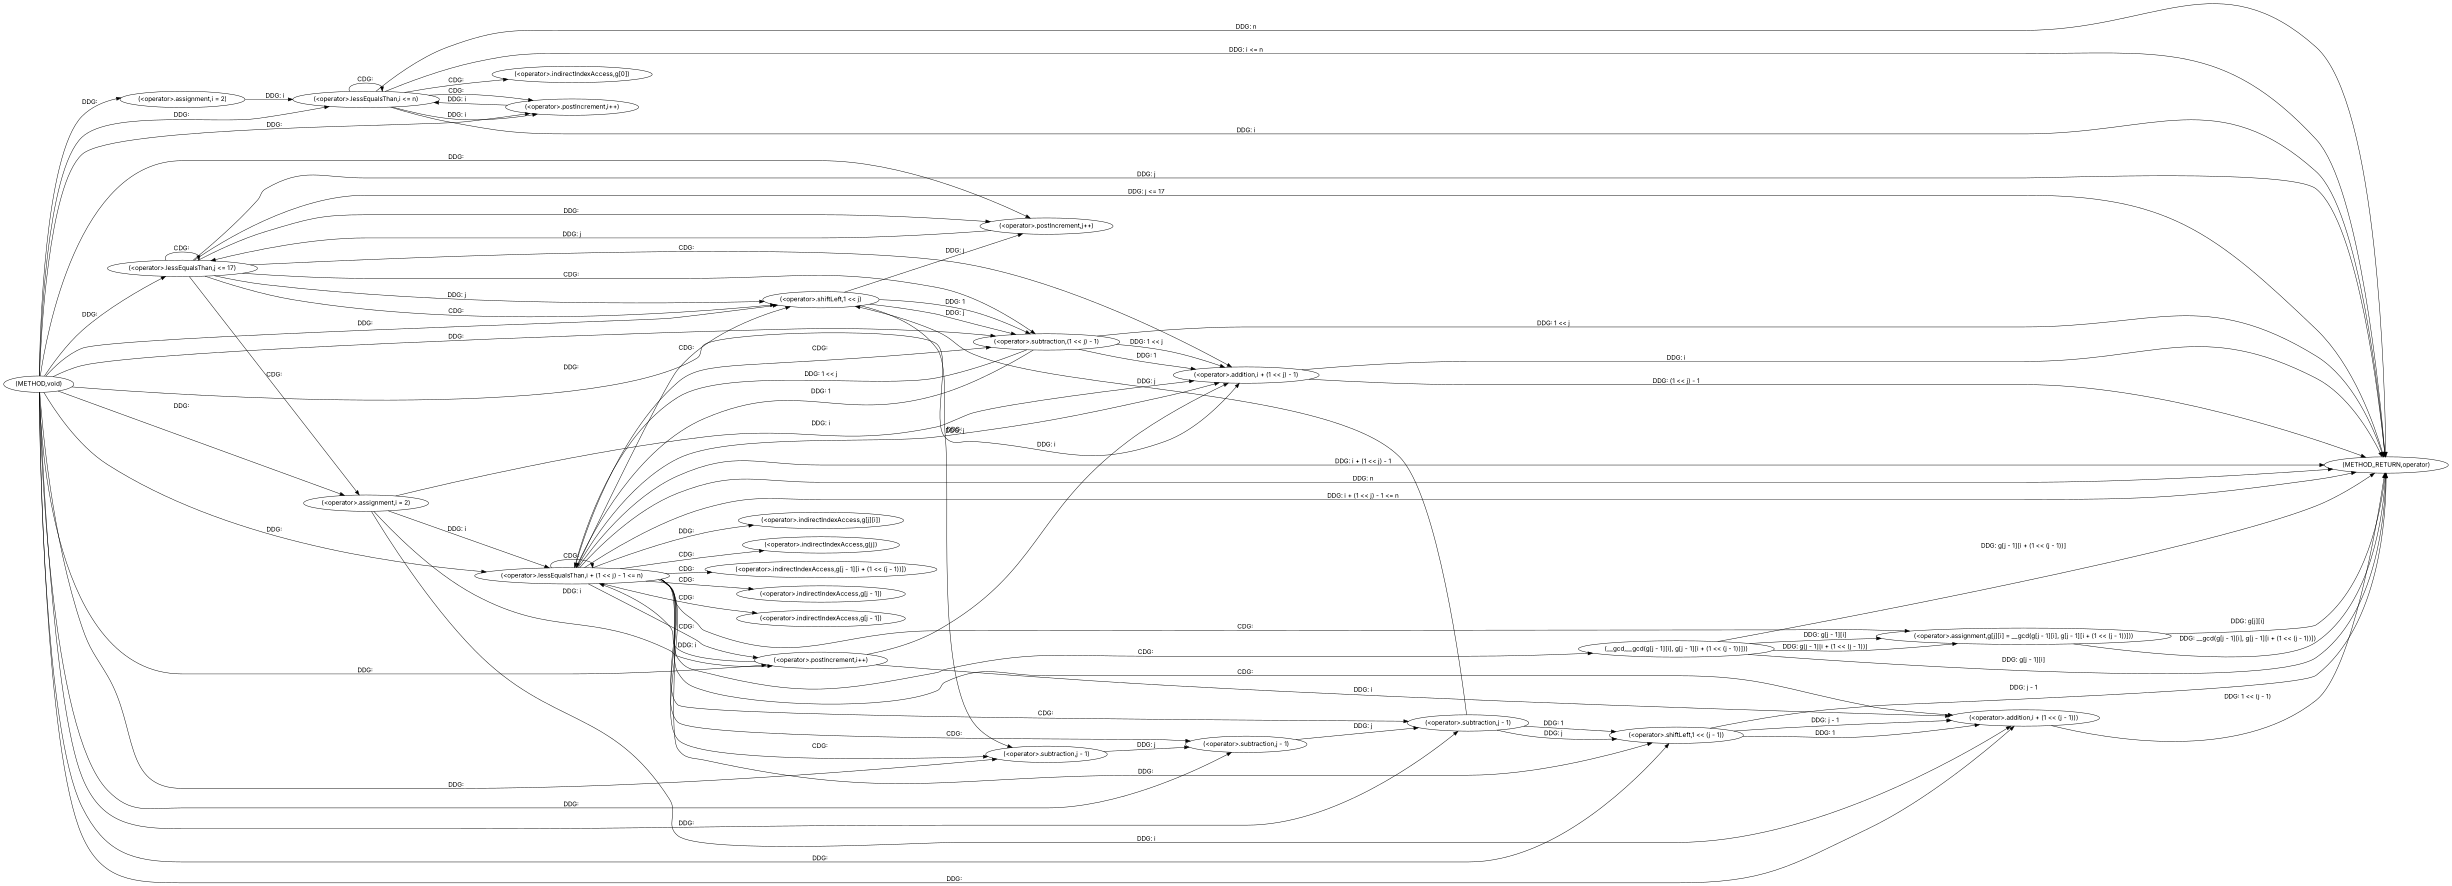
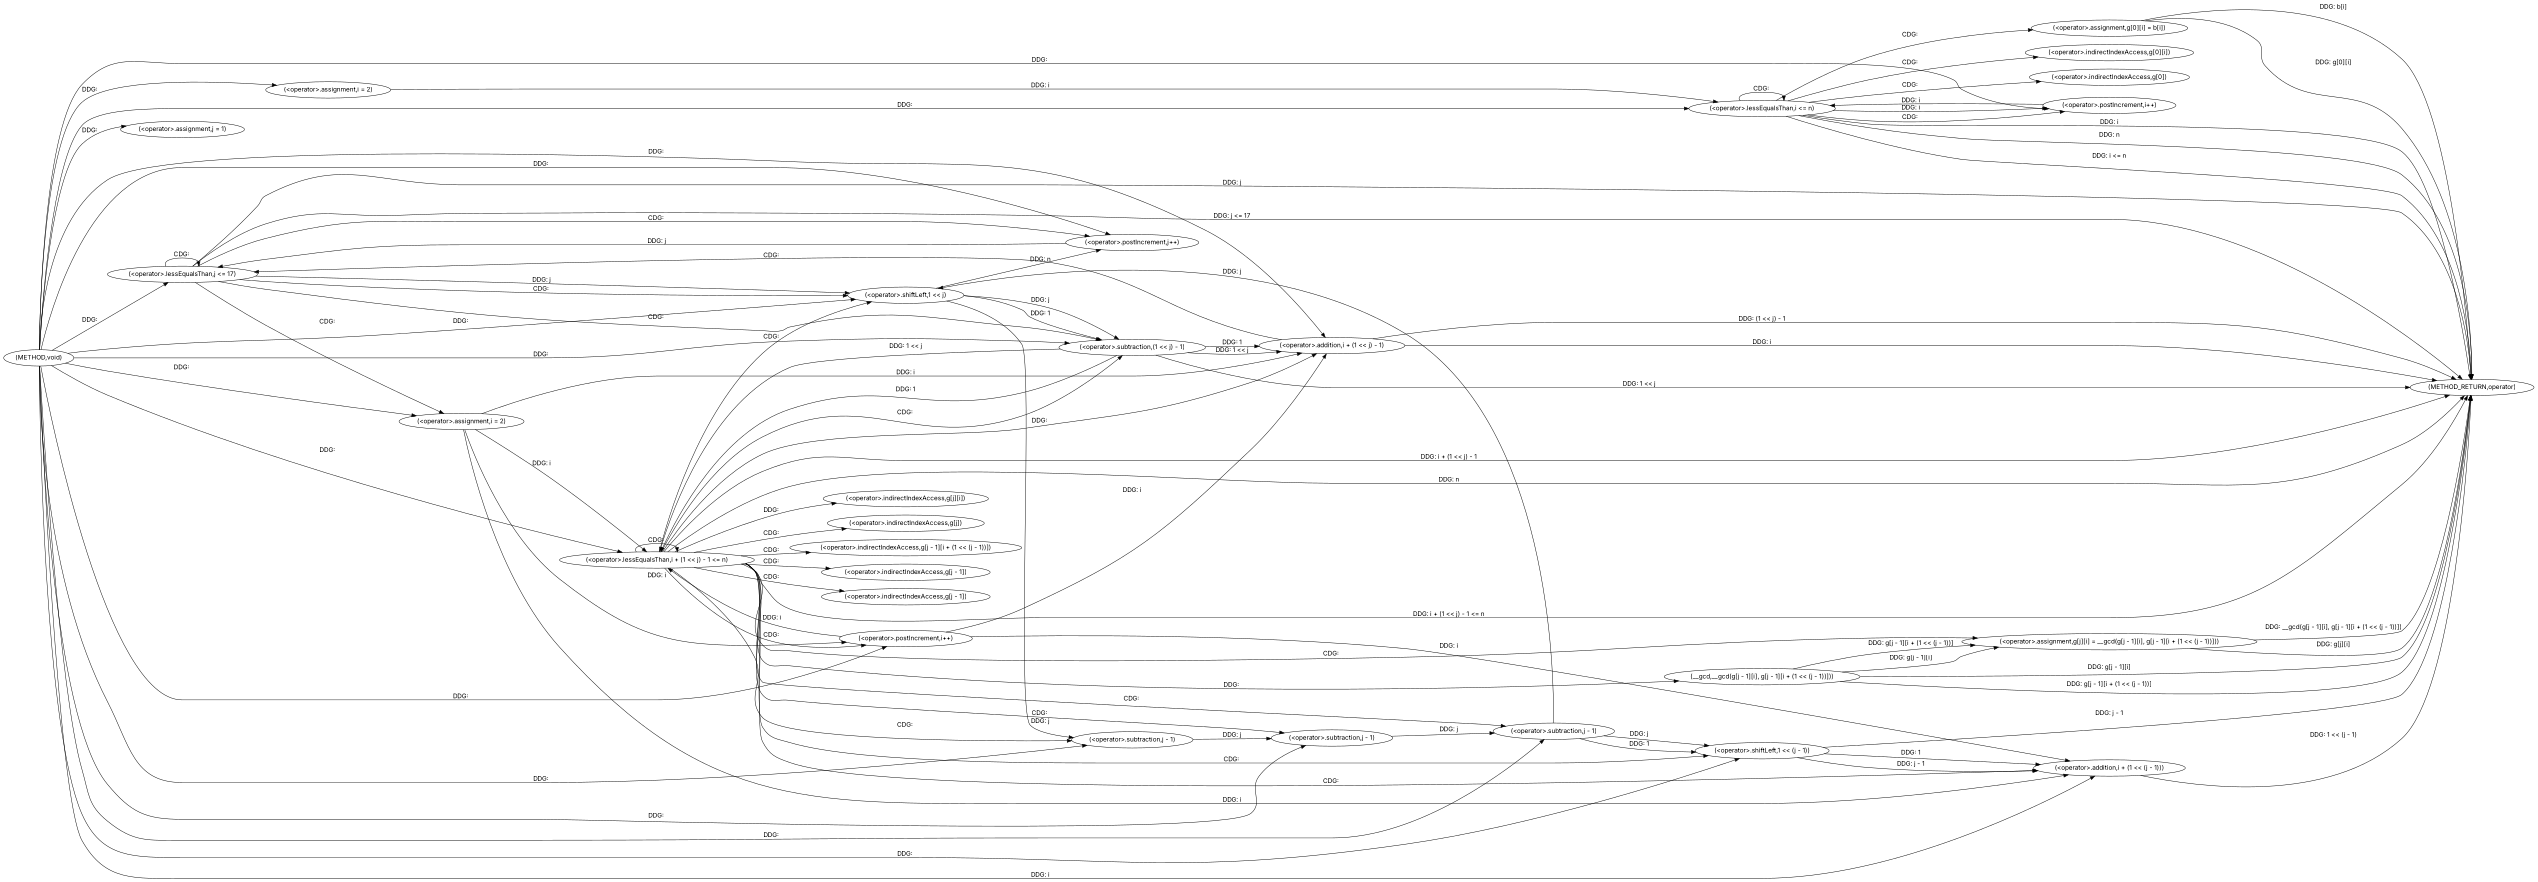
node "(<operator>.assignment,g[0][i] = b[i])": added
node "(<operator>.indirectIndexAccess,g[0][i])": added
node "(<operator>.assignment,j = 1)": added
edge "(<operator>.lessEqualsThan,j <= 17)" -> "(<operator>.postIncrement,j++)": label "DDG: " -> "CDG: "
edge "(<operator>.shiftLeft,1 << j)" -> "(<operator>.postIncrement,j++)": label "DDG: j" -> "DDG: n"
edge "(<operator>.lessEqualsThan,j <= 17)" -> "(<operator>.addition,i + (1 << j) - 1)": reversed
edge "(<operator>.lessEqualsThan,i + (1 << j) - 1 <= n)" -> "(__gcd,__gcd(g[j - 1][i], g[j - 1][i + (1 << (j - 1))]))": label "CDG: " -> "DDG: "
edge "(<operator>.lessEqualsThan,i + (1 << j) - 1 <= n)" -> "(<operator>.shiftLeft,1 << (j - 1))": label "DDG: " -> "CDG: "
edge "(METHOD,void)" -> "(<operator>.addition,i + (1 << (j - 1)))": label "DDG: " -> "DDG: i"
